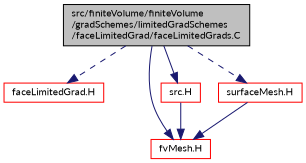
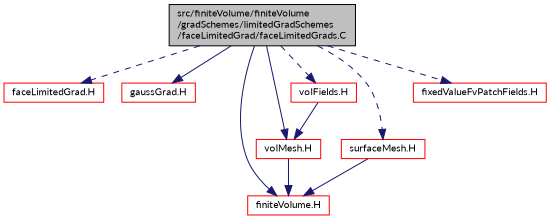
node "gaussGrad.H": added
node "src.H": label "src.H" -> "volMesh.H"
node "volFields.H": added
node "fixedValueFvPatchFields.H": added
node "fvMesh.H": label "fvMesh.H" -> "finiteVolume.H"
